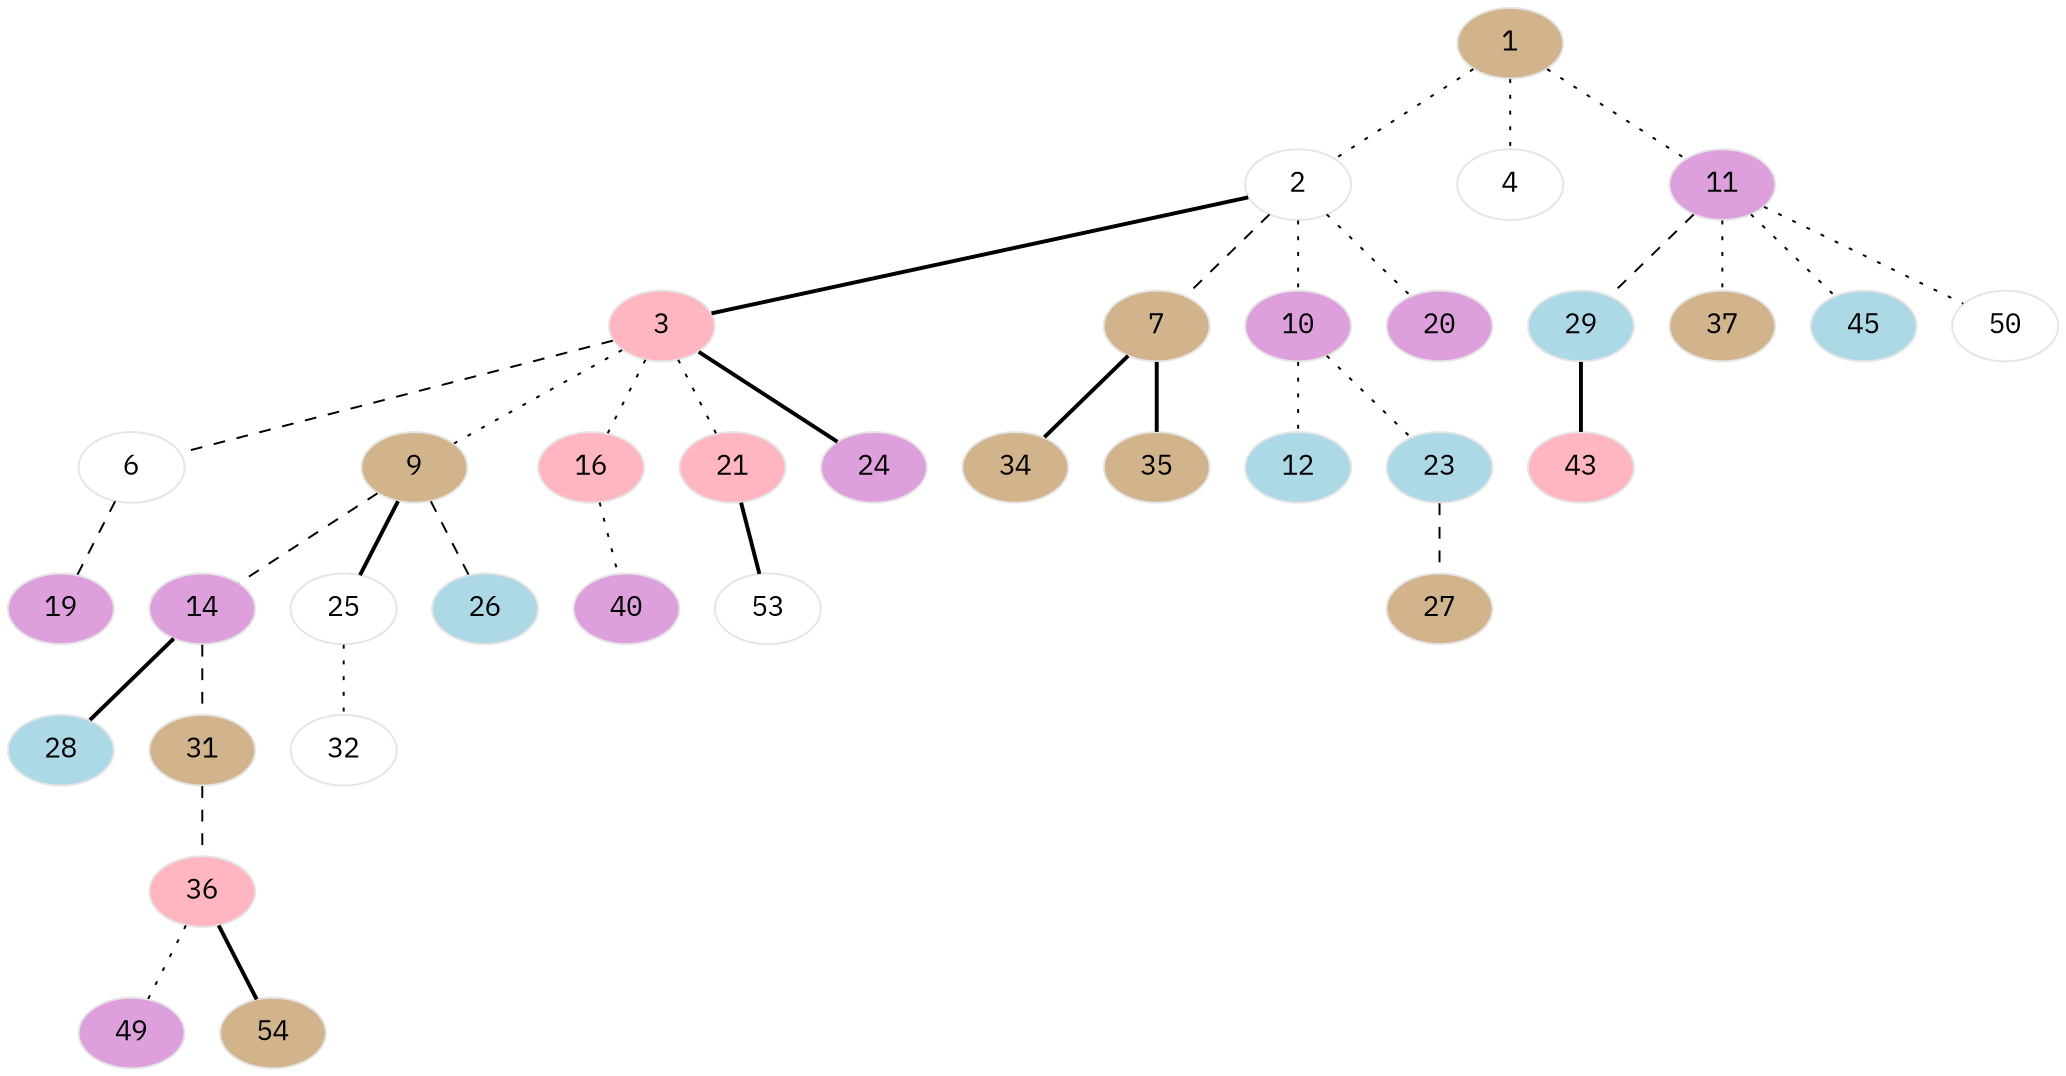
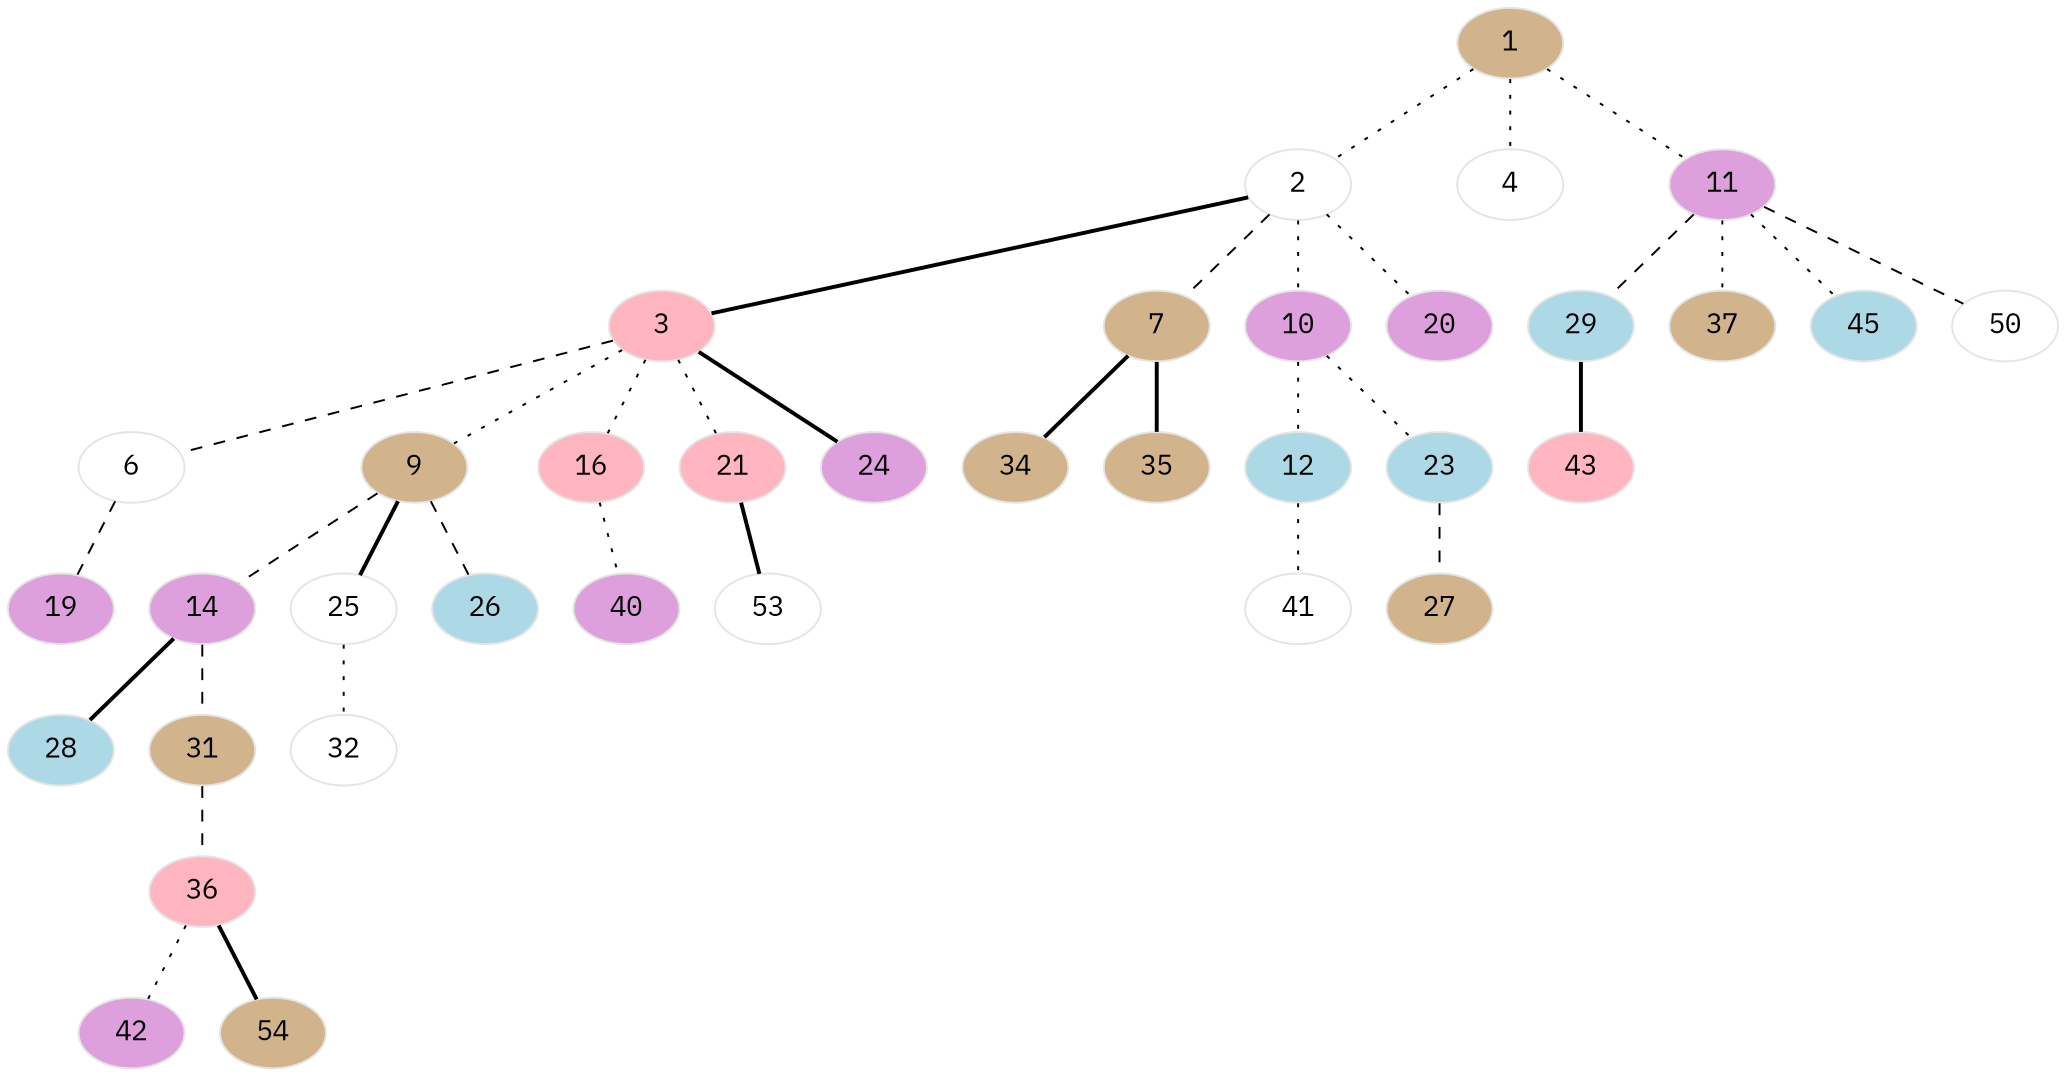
edge "11" -- "50": style dotted -> dashed
node "41": added
node "49": label "49" -> "42"
